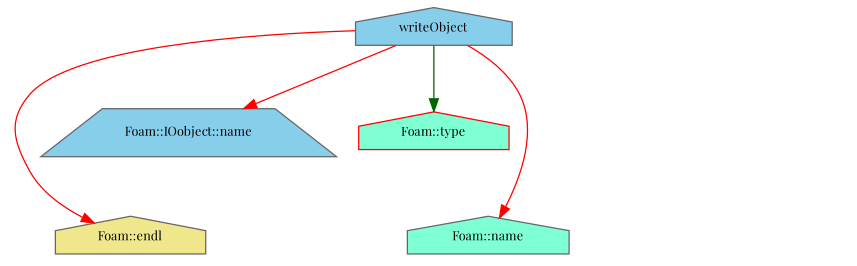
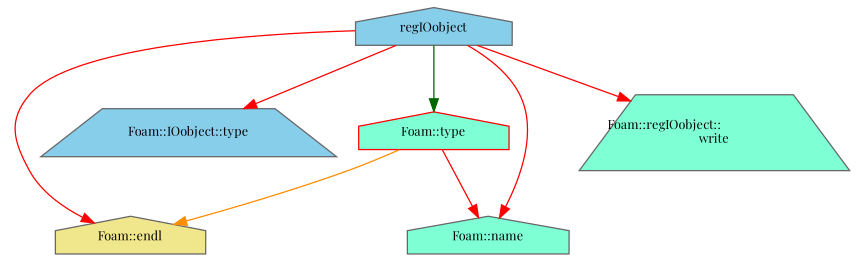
node "writeObject": label "writeObject" -> "regIOobject"
node "Foam::IOobject::name": label "Foam::IOobject::name" -> "Foam::IOobject::type"
node "Foam::regIOobject:: write": added
edge "Foam::type" -> "Foam::name": added
edge "Foam::type" -> "Foam::endl": added
